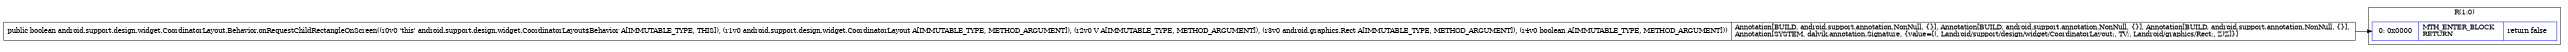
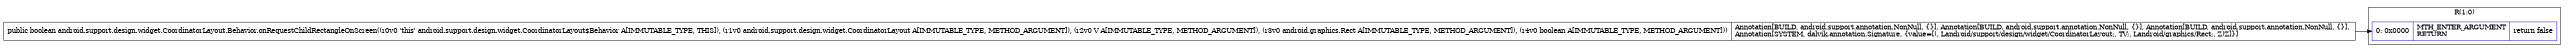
node "0: 0x0000": text "MTH_ENTER_BLOCK" -> "MTH_ENTER_ARGUMENT"
